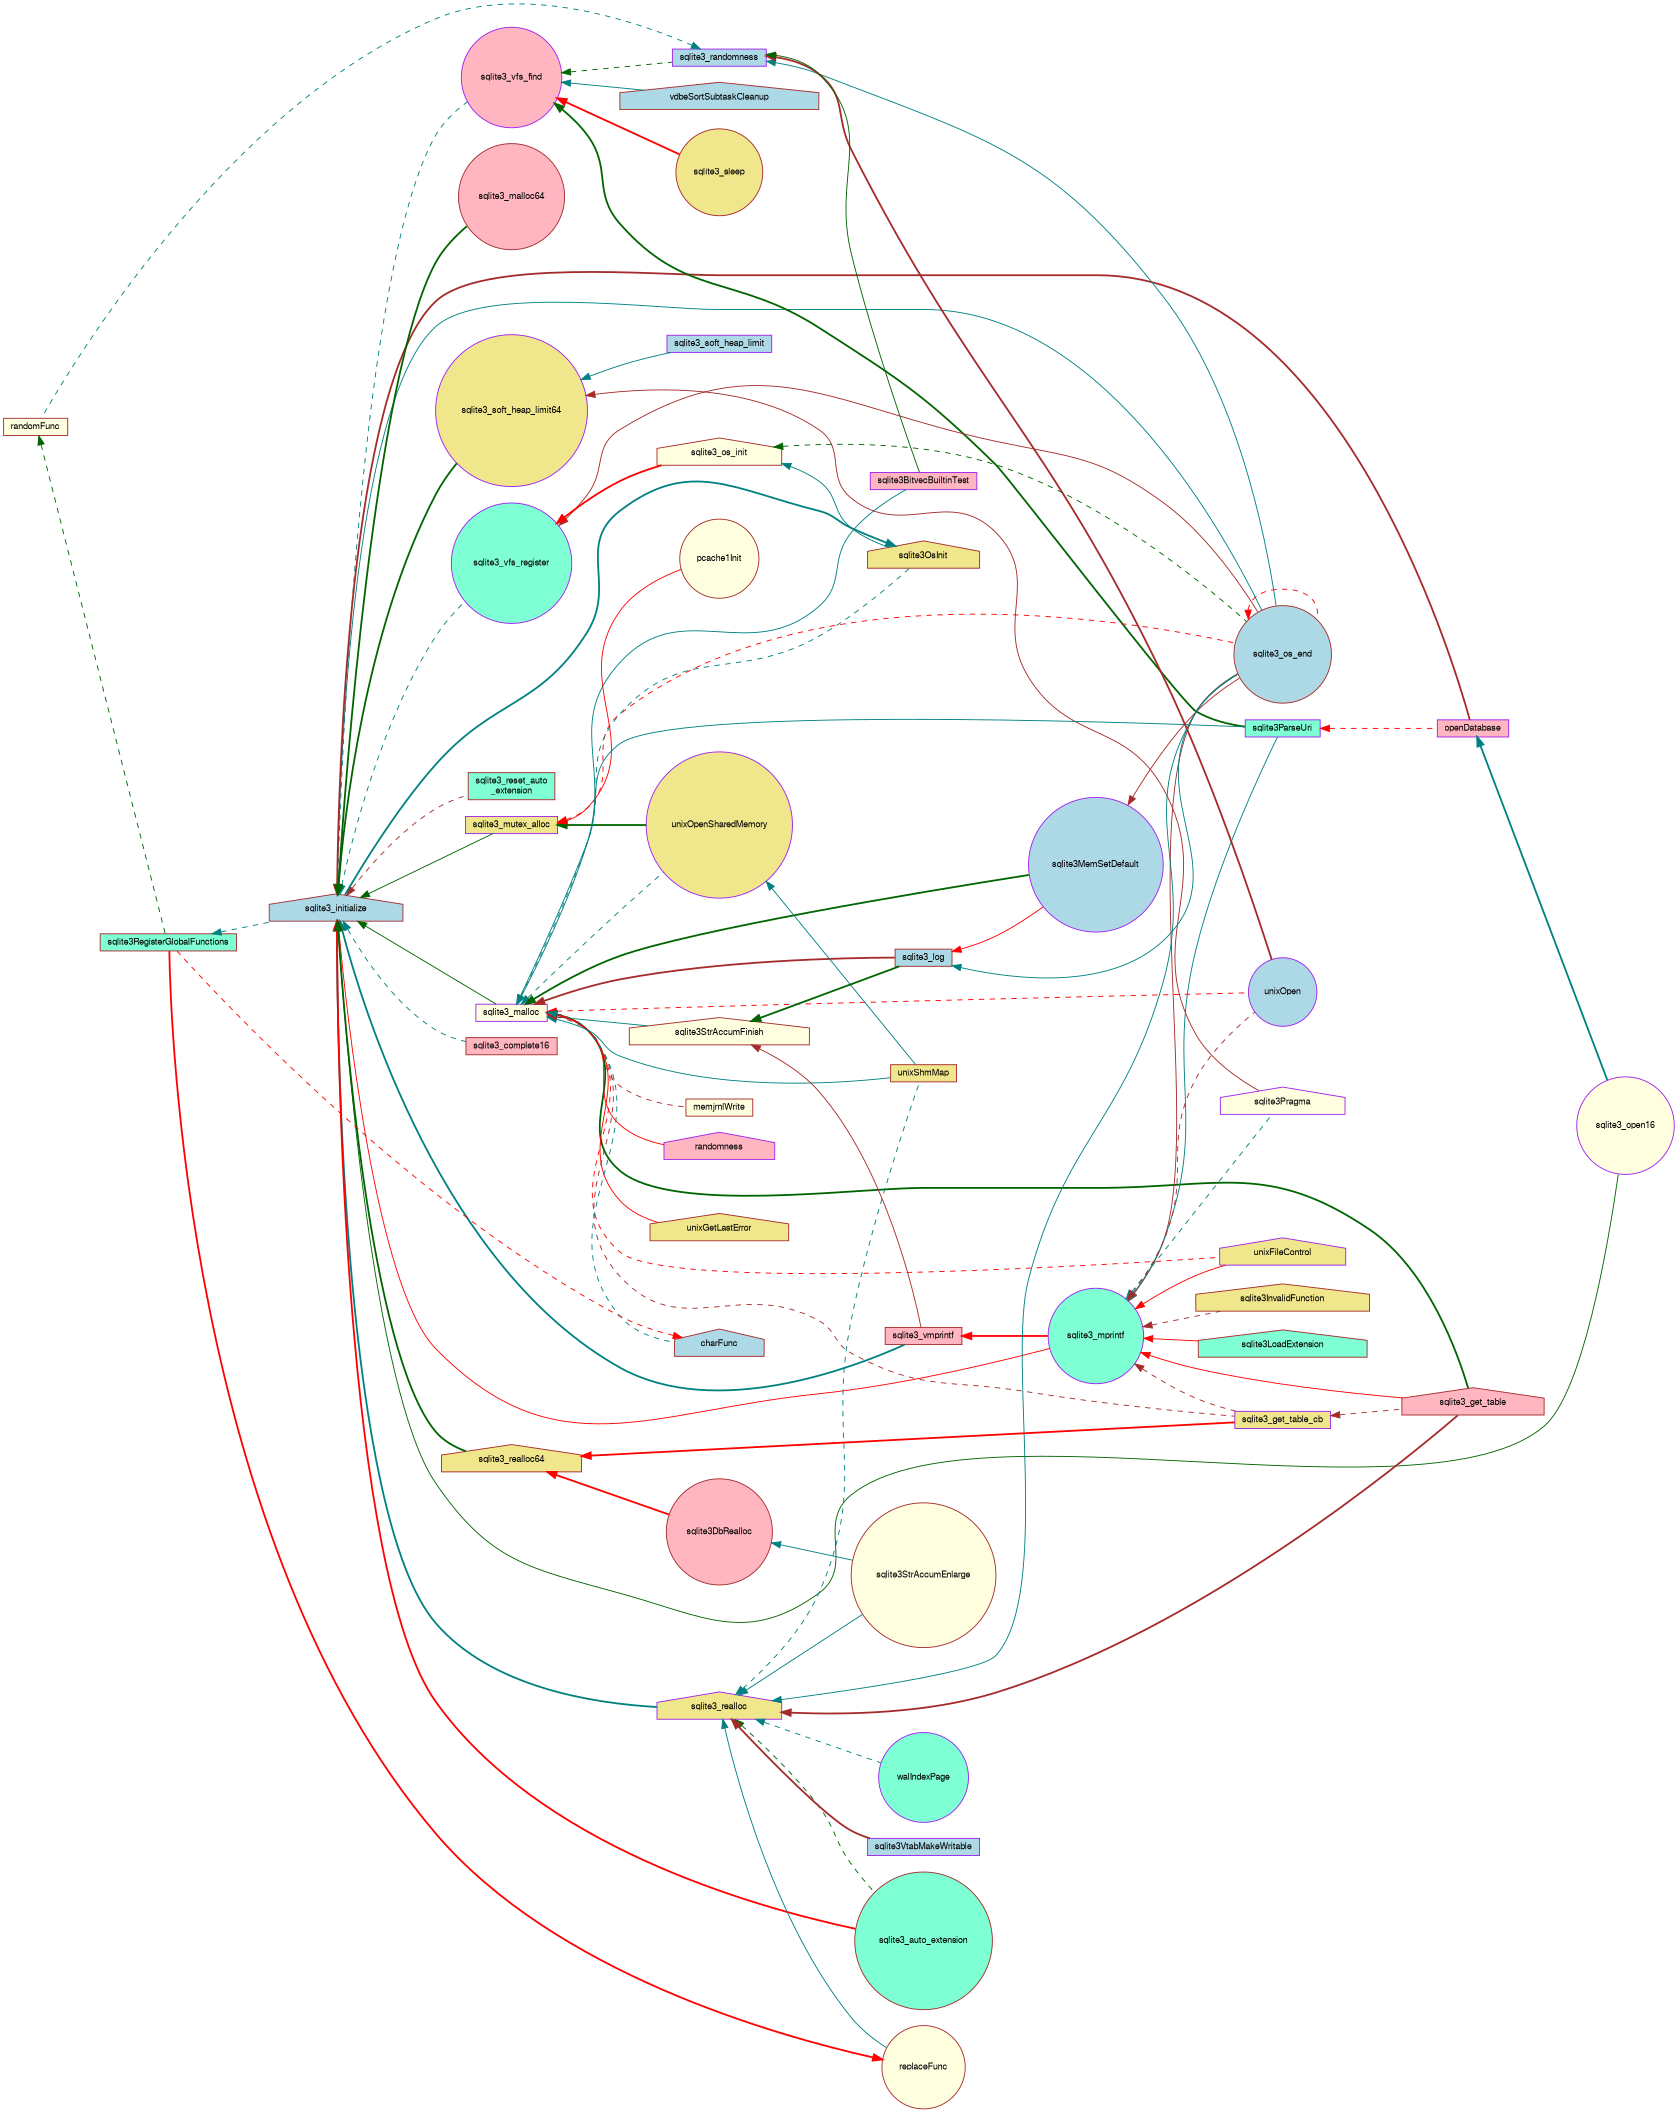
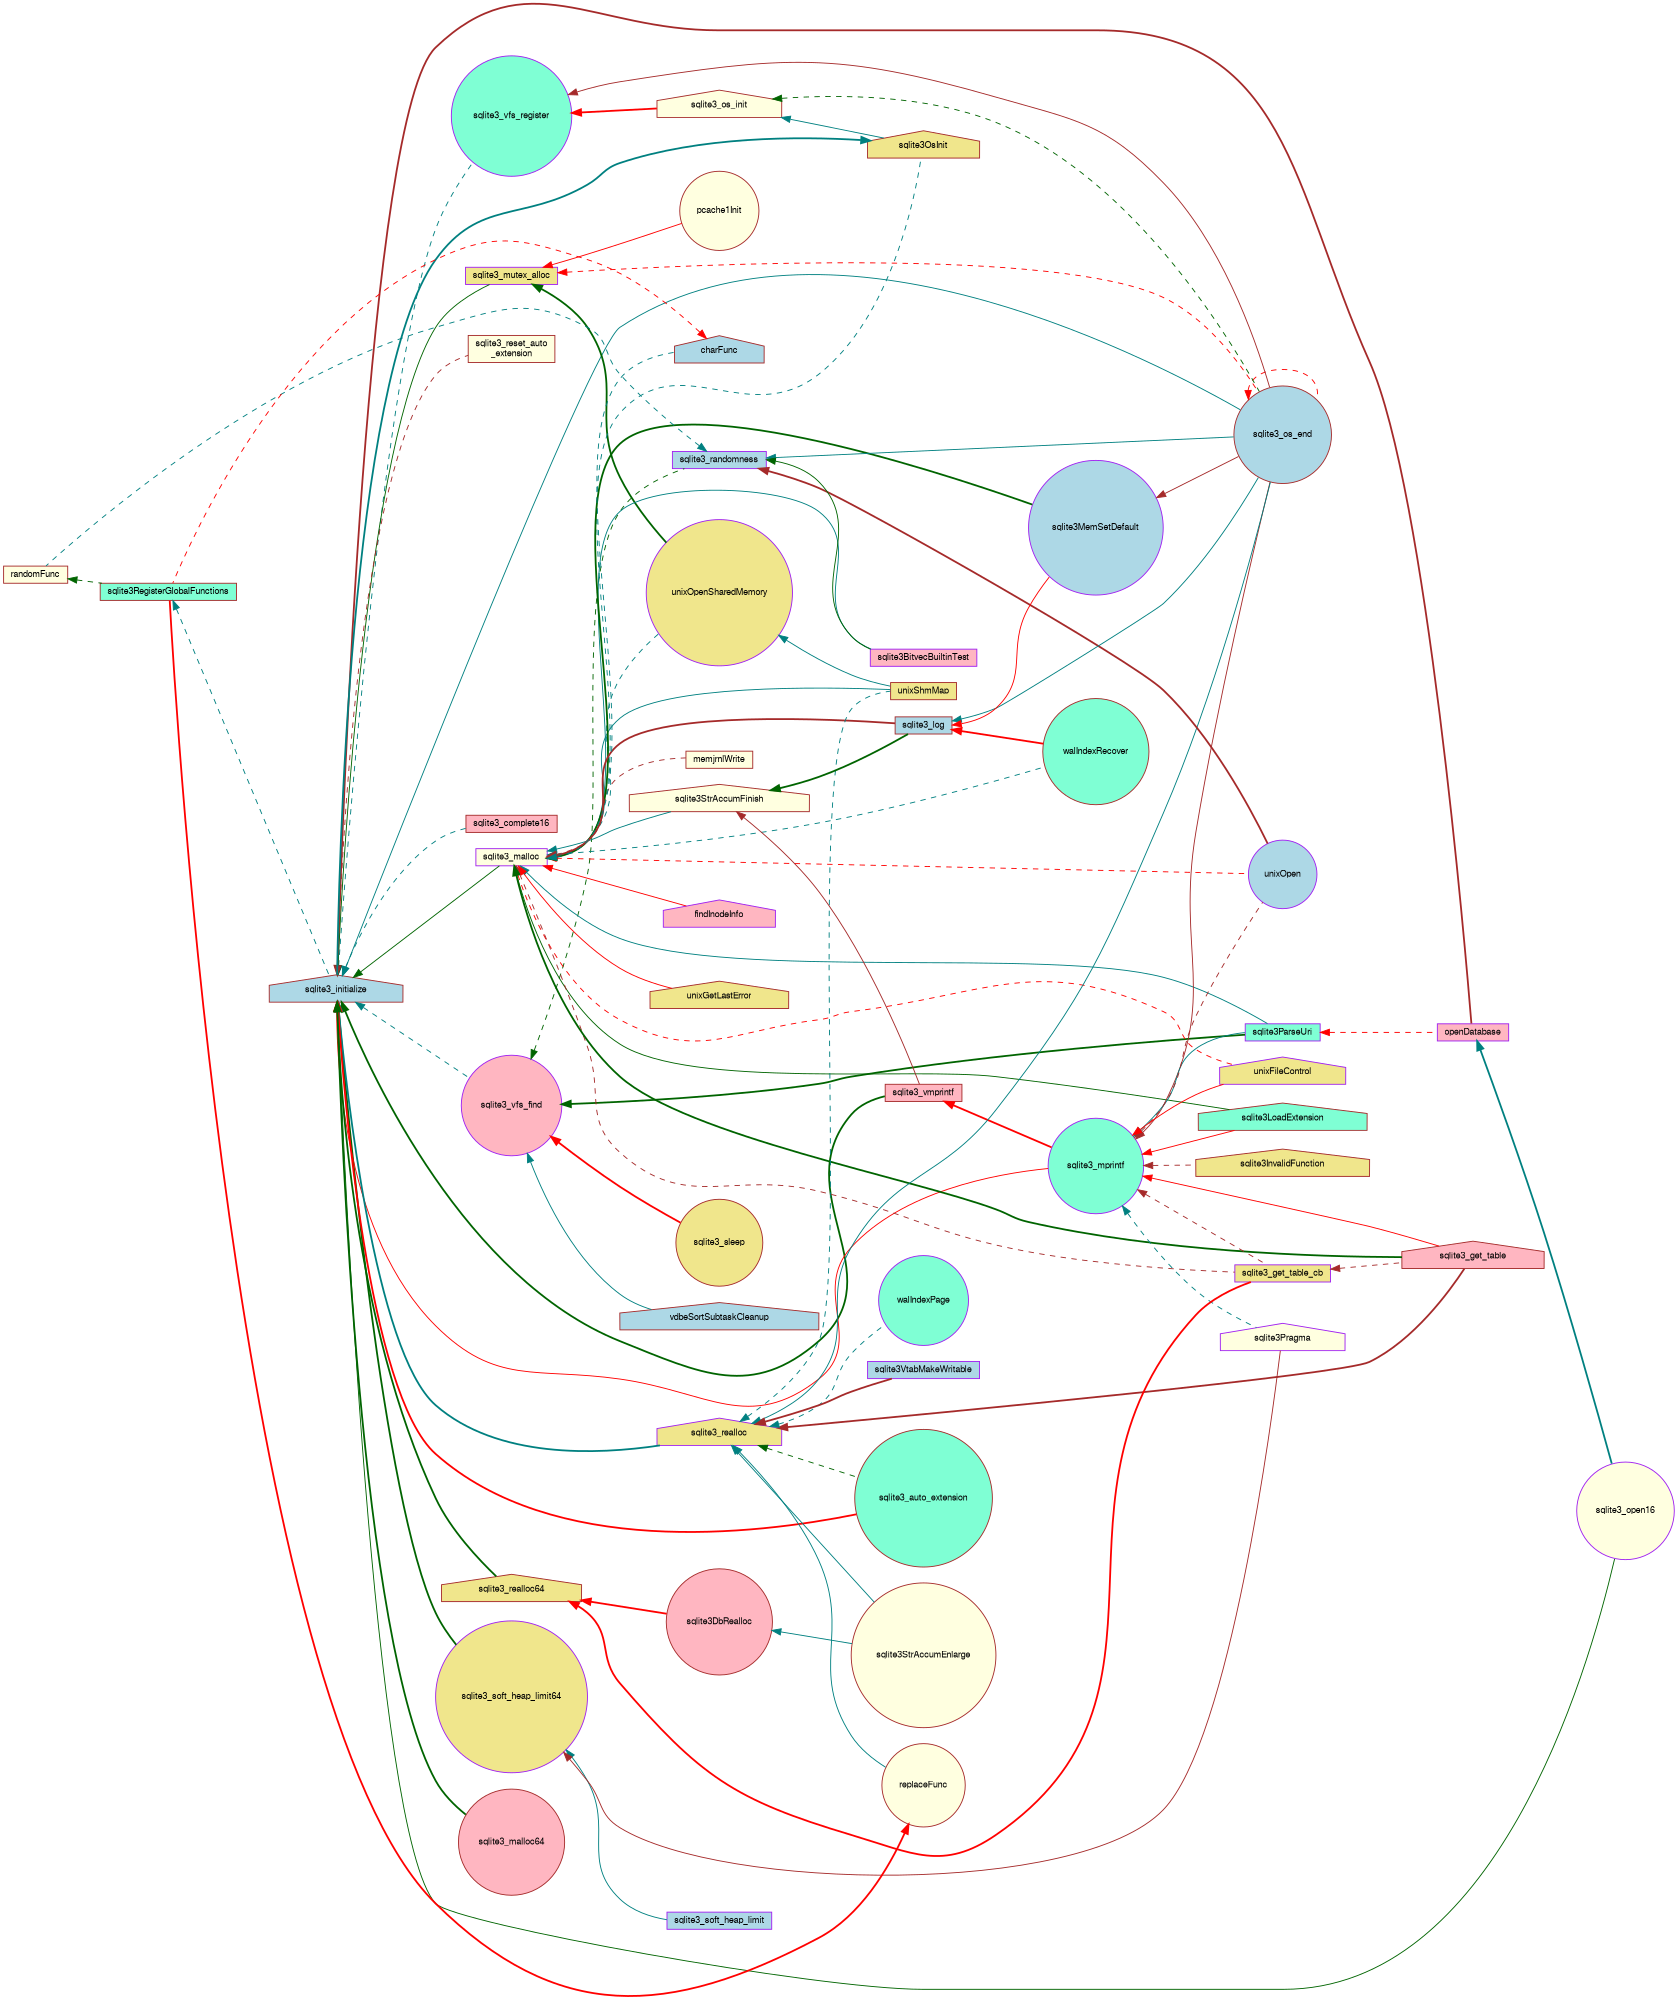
node "walIndexRecover": added
node "sqlite3_reset_auto _extension": fillcolor aquamarine -> lightyellow
edge "sqlite3LoadExtension" -> "sqlite3_malloc": added
node "randomness": label "randomness" -> "findInodeInfo"
edge "sqlite3_vmprintf" -> "sqlite3_initialize": color teal -> darkgreen
